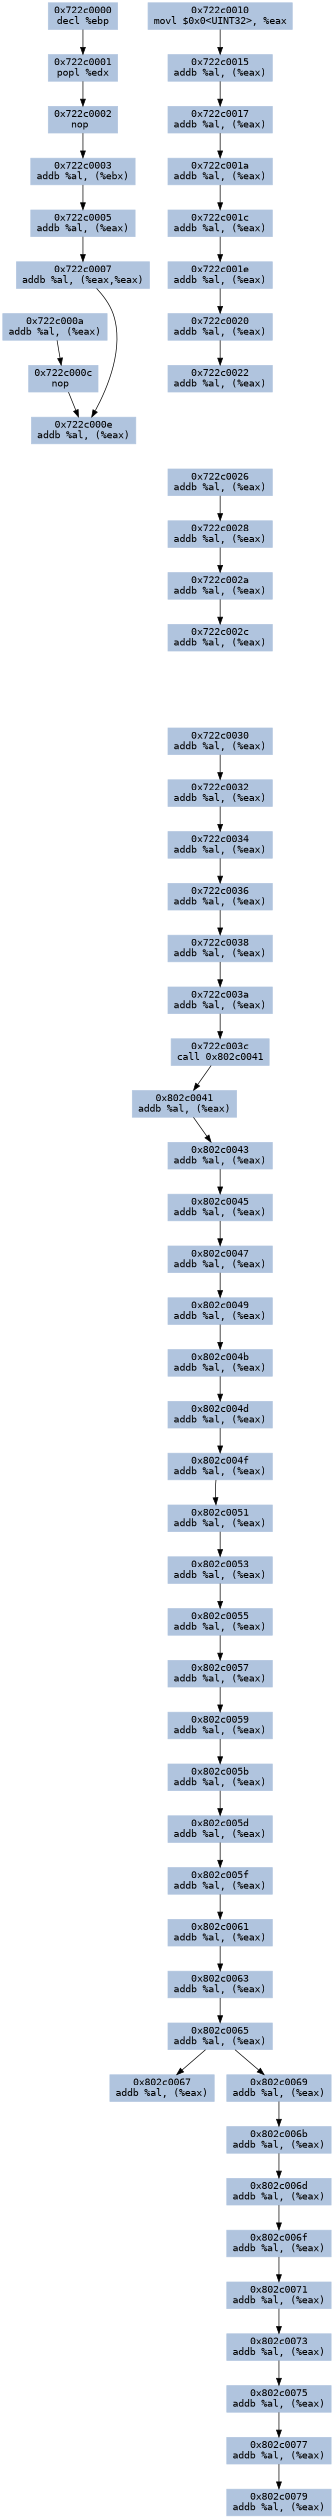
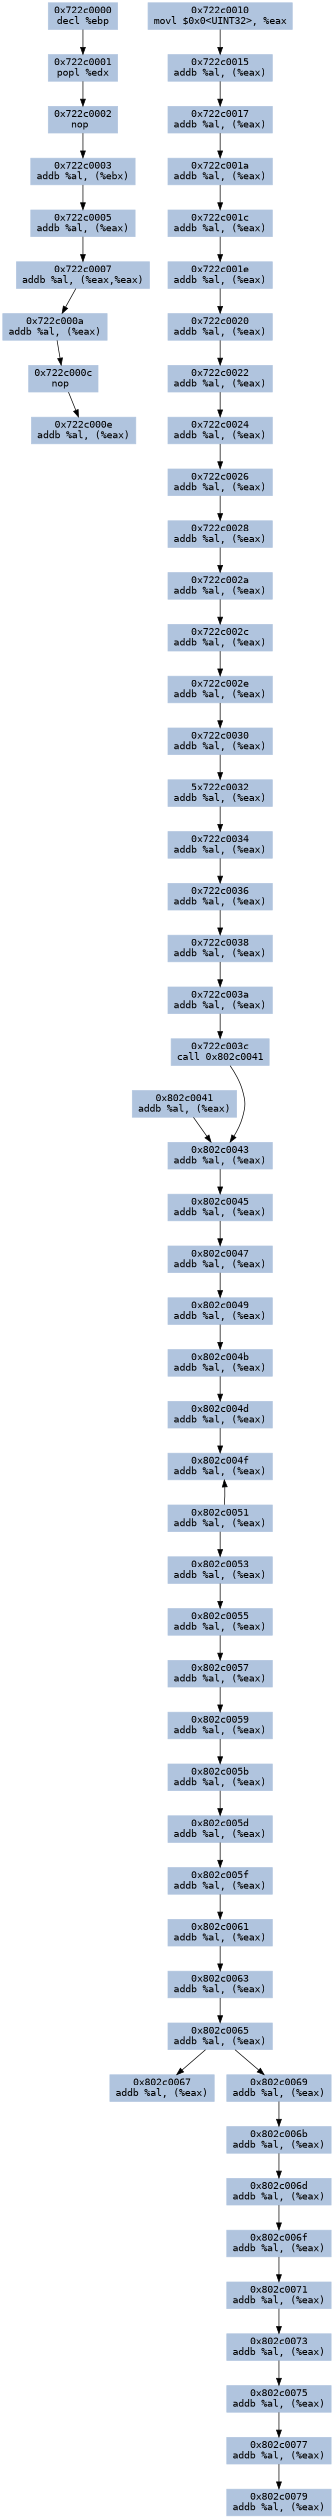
edge "0x722c0007 addb %al, (%eax,%eax)" -> "0x722c000e addb %al, (%eax)": now "0x722c0007 addb %al, (%eax,%eax)" -> "0x722c000a addb %al, (%eax)"
node "0x722c0024 addb %al, (%eax)": added
node "0x722c002e addb %al, (%eax)": added
node "0x722c0032 addb %al, (%eax)": label "0x722c0032 addb %al, (%eax)" -> "5x722c0032 addb %al, (%eax)"
edge "0x722c003c call 0x802c0041" -> "0x802c0041 addb %al, (%eax)": now "0x722c003c call 0x802c0041" -> "0x802c0043 addb %al, (%eax)"
edge "0x802c004f addb %al, (%eax)" -> "0x802c0051 addb %al, (%eax)": reversed
